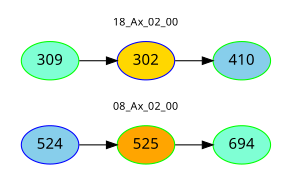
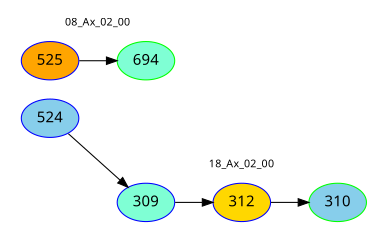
node "309": color green -> blue
node "302": label "302" -> "312"
node "410": label "410" -> "310"
edge "524" -> "525": now "524" -> "309"
node "525": color green -> blue
